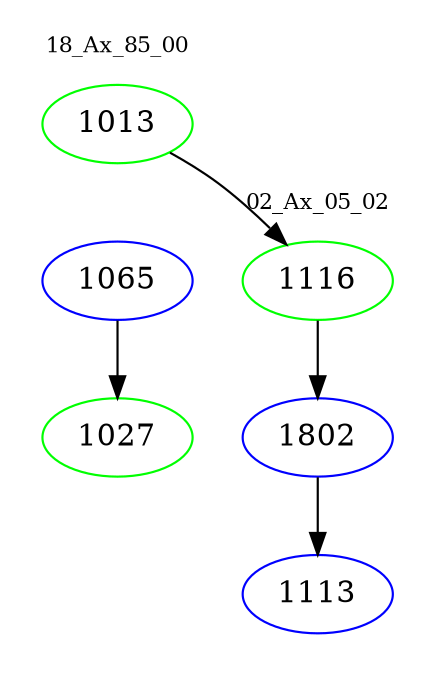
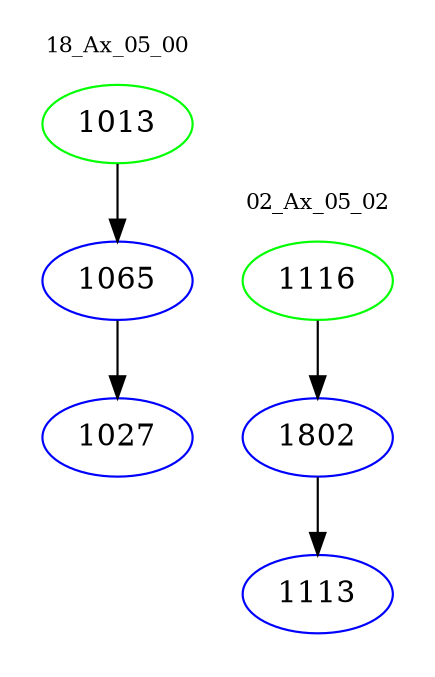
cluster "18_Ax_85_00": label "18_Ax_85_00" -> "18_Ax_05_00"
edge "1013" -> "1116": now "1013" -> "1065"
node "1027": color green -> blue
